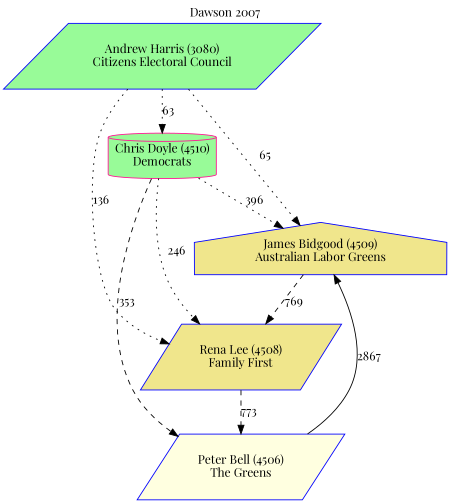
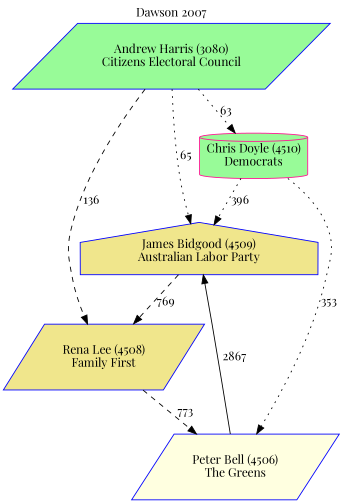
edge "Andrew Harris (3080) Citizens Electoral Council" -> "Rena Lee (4508) Family First": style dotted -> dashed
node "James Bidgood (4509) Australian Labor Greens": label "James Bidgood (4509) Australian Labor Greens" -> "James Bidgood (4509) Australian Labor Party"
edge "Chris Doyle (4510) Democrats" -> "Rena Lee (4508) Family First": removed, label "246"
edge "Chris Doyle (4510) Democrats" -> "Peter Bell (4506) The Greens": style dashed -> dotted
